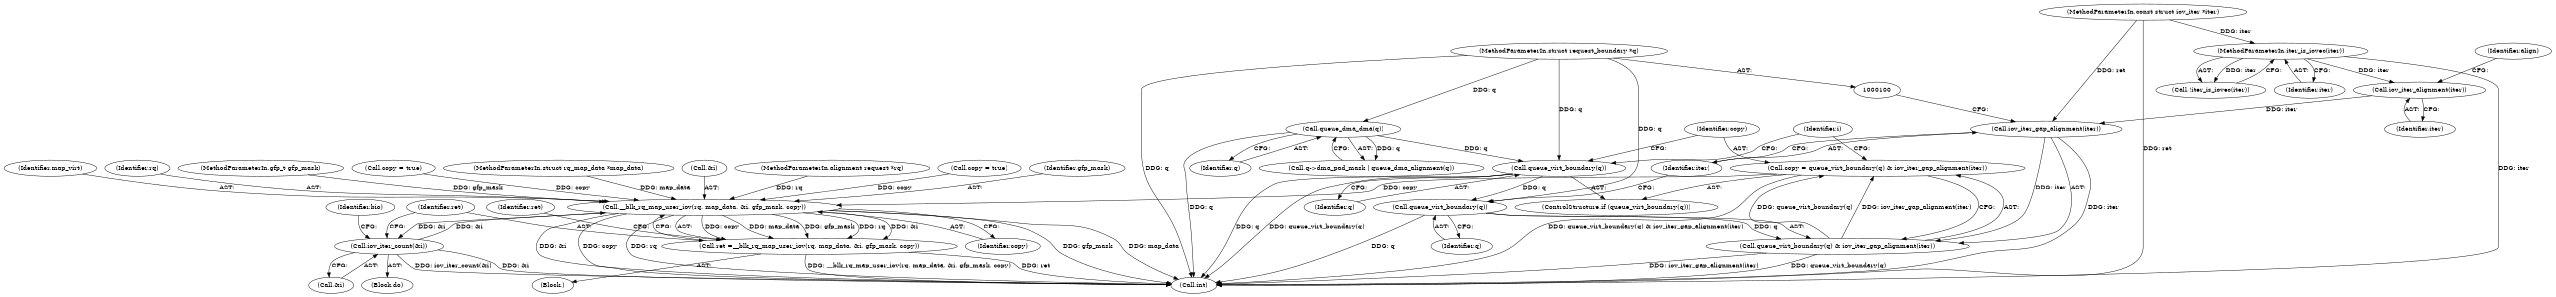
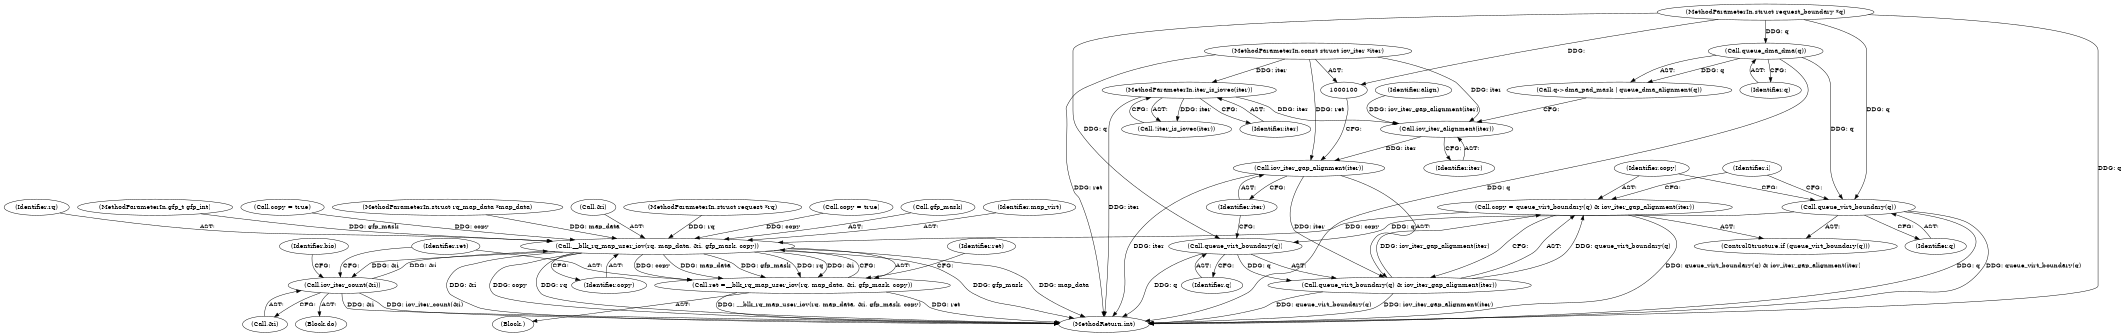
edge "(MethodParameterIn,const struct iov_iter *iter)" -> "1000100": added, label "AST:"
edge "(MethodParameterIn,struct request_boundary *q)" -> "1000100": label "AST: " -> "DDG: "
edge "(Identifier,align)" -> "(Call,iov_iter_alignment(iter))": label "CFG: " -> "DDG: iov_iter_gap_alignment(iter)"
edge "(MethodParameterIn,const struct iov_iter *iter)" -> "(Call,iov_iter_alignment(iter))": added, label "DDG: iter"
edge "(Call,q->dma_pad_mask | queue_dma_alignment(q))" -> "(Call,queue_dma_dma(q))": now "(Call,q->dma_pad_mask | queue_dma_alignment(q))" -> "(Call,iov_iter_alignment(iter))"
node "(MethodParameterIn,gfp_t gfp_mask)": label "(MethodParameterIn,gfp_t gfp_mask)" -> "(MethodParameterIn,gfp_t gfp_int)"
node "(MethodParameterIn,alignment request *rq)": label "(MethodParameterIn,alignment request *rq)" -> "(MethodParameterIn,struct request *rq)"
node "(Identifier,gfp_mask)": label "(Identifier,gfp_mask)" -> "(Call,gfp_mask)"
node "(Call,int)": label "(Call,int)" -> "(MethodReturn,int)"
